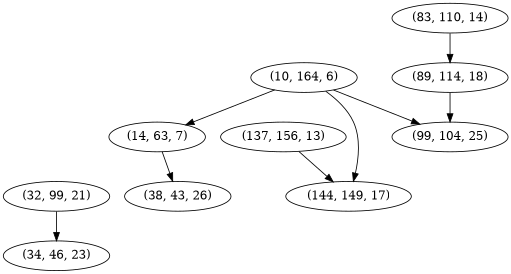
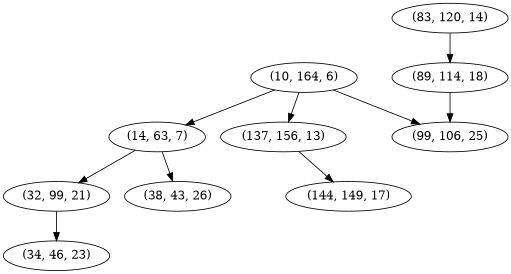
node "(83, 110, 14)": label "(83, 110, 14)" -> "(83, 120, 14)"
edge "(10, 164, 6)" -> "(144, 149, 17)": now "(10, 164, 6)" -> "(137, 156, 13)"
node "(99, 104, 25)": label "(99, 104, 25)" -> "(99, 106, 25)"
edge "(14, 63, 7)" -> "(32, 99, 21)": added
